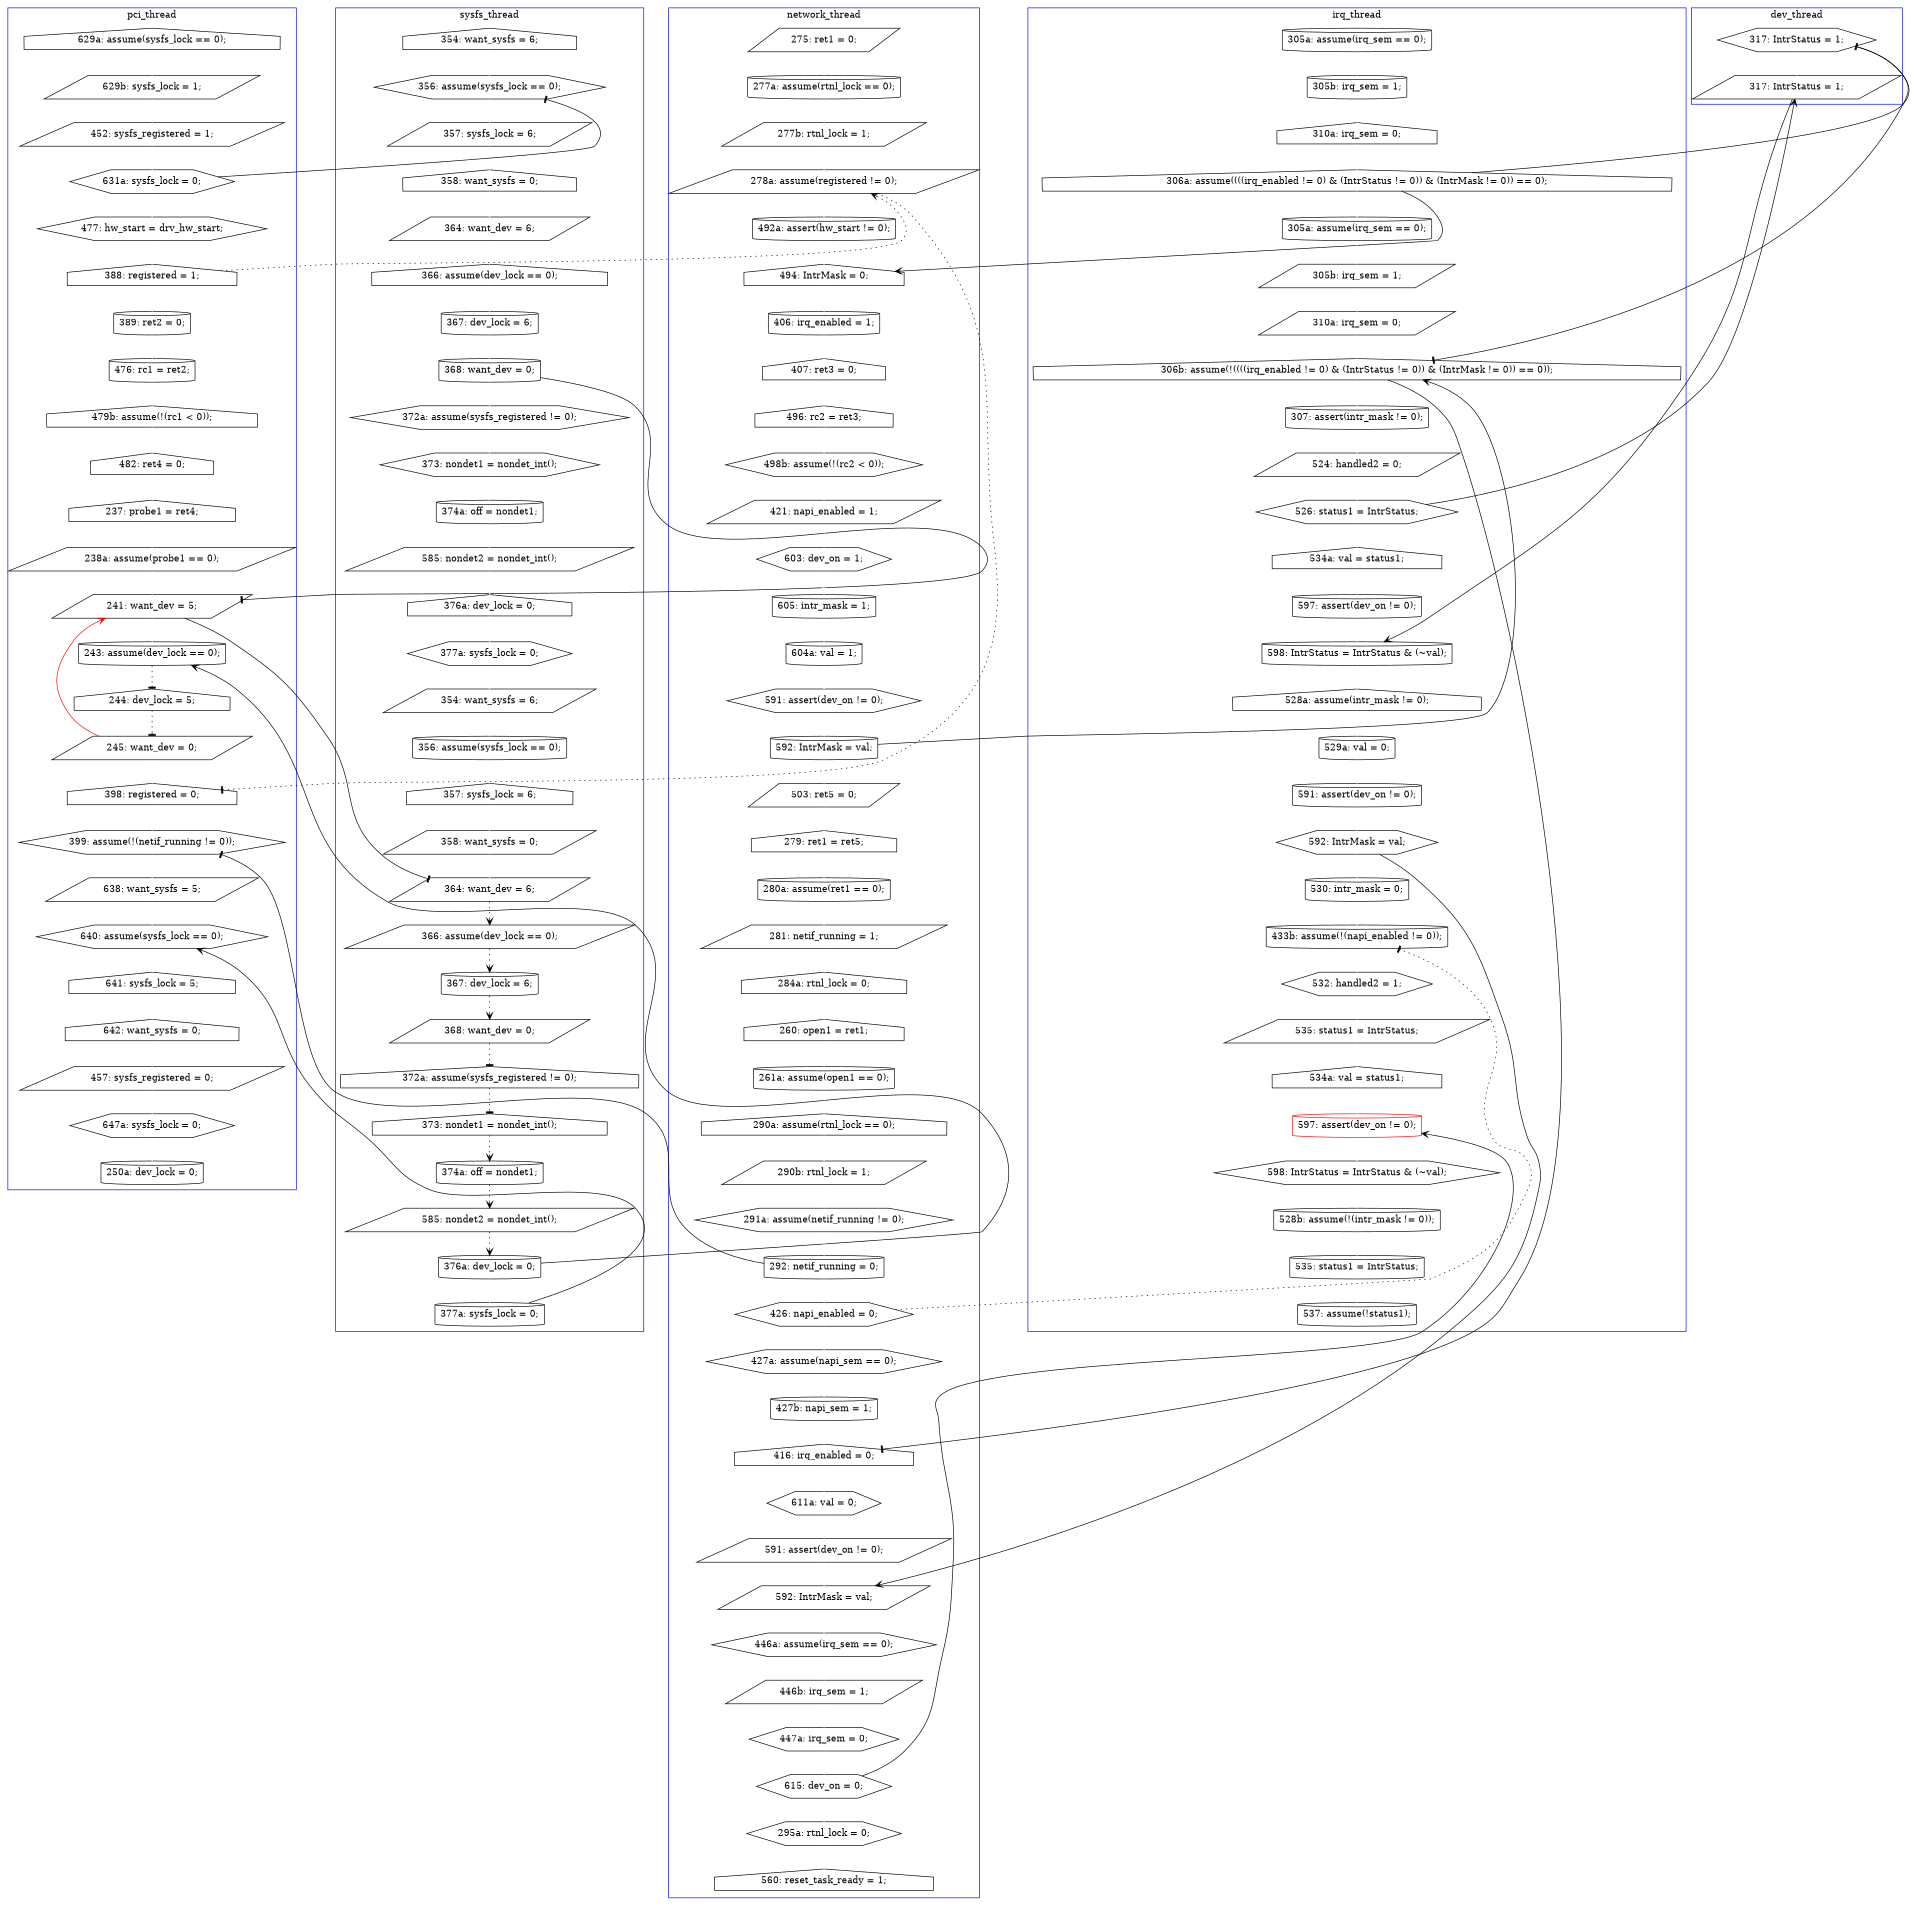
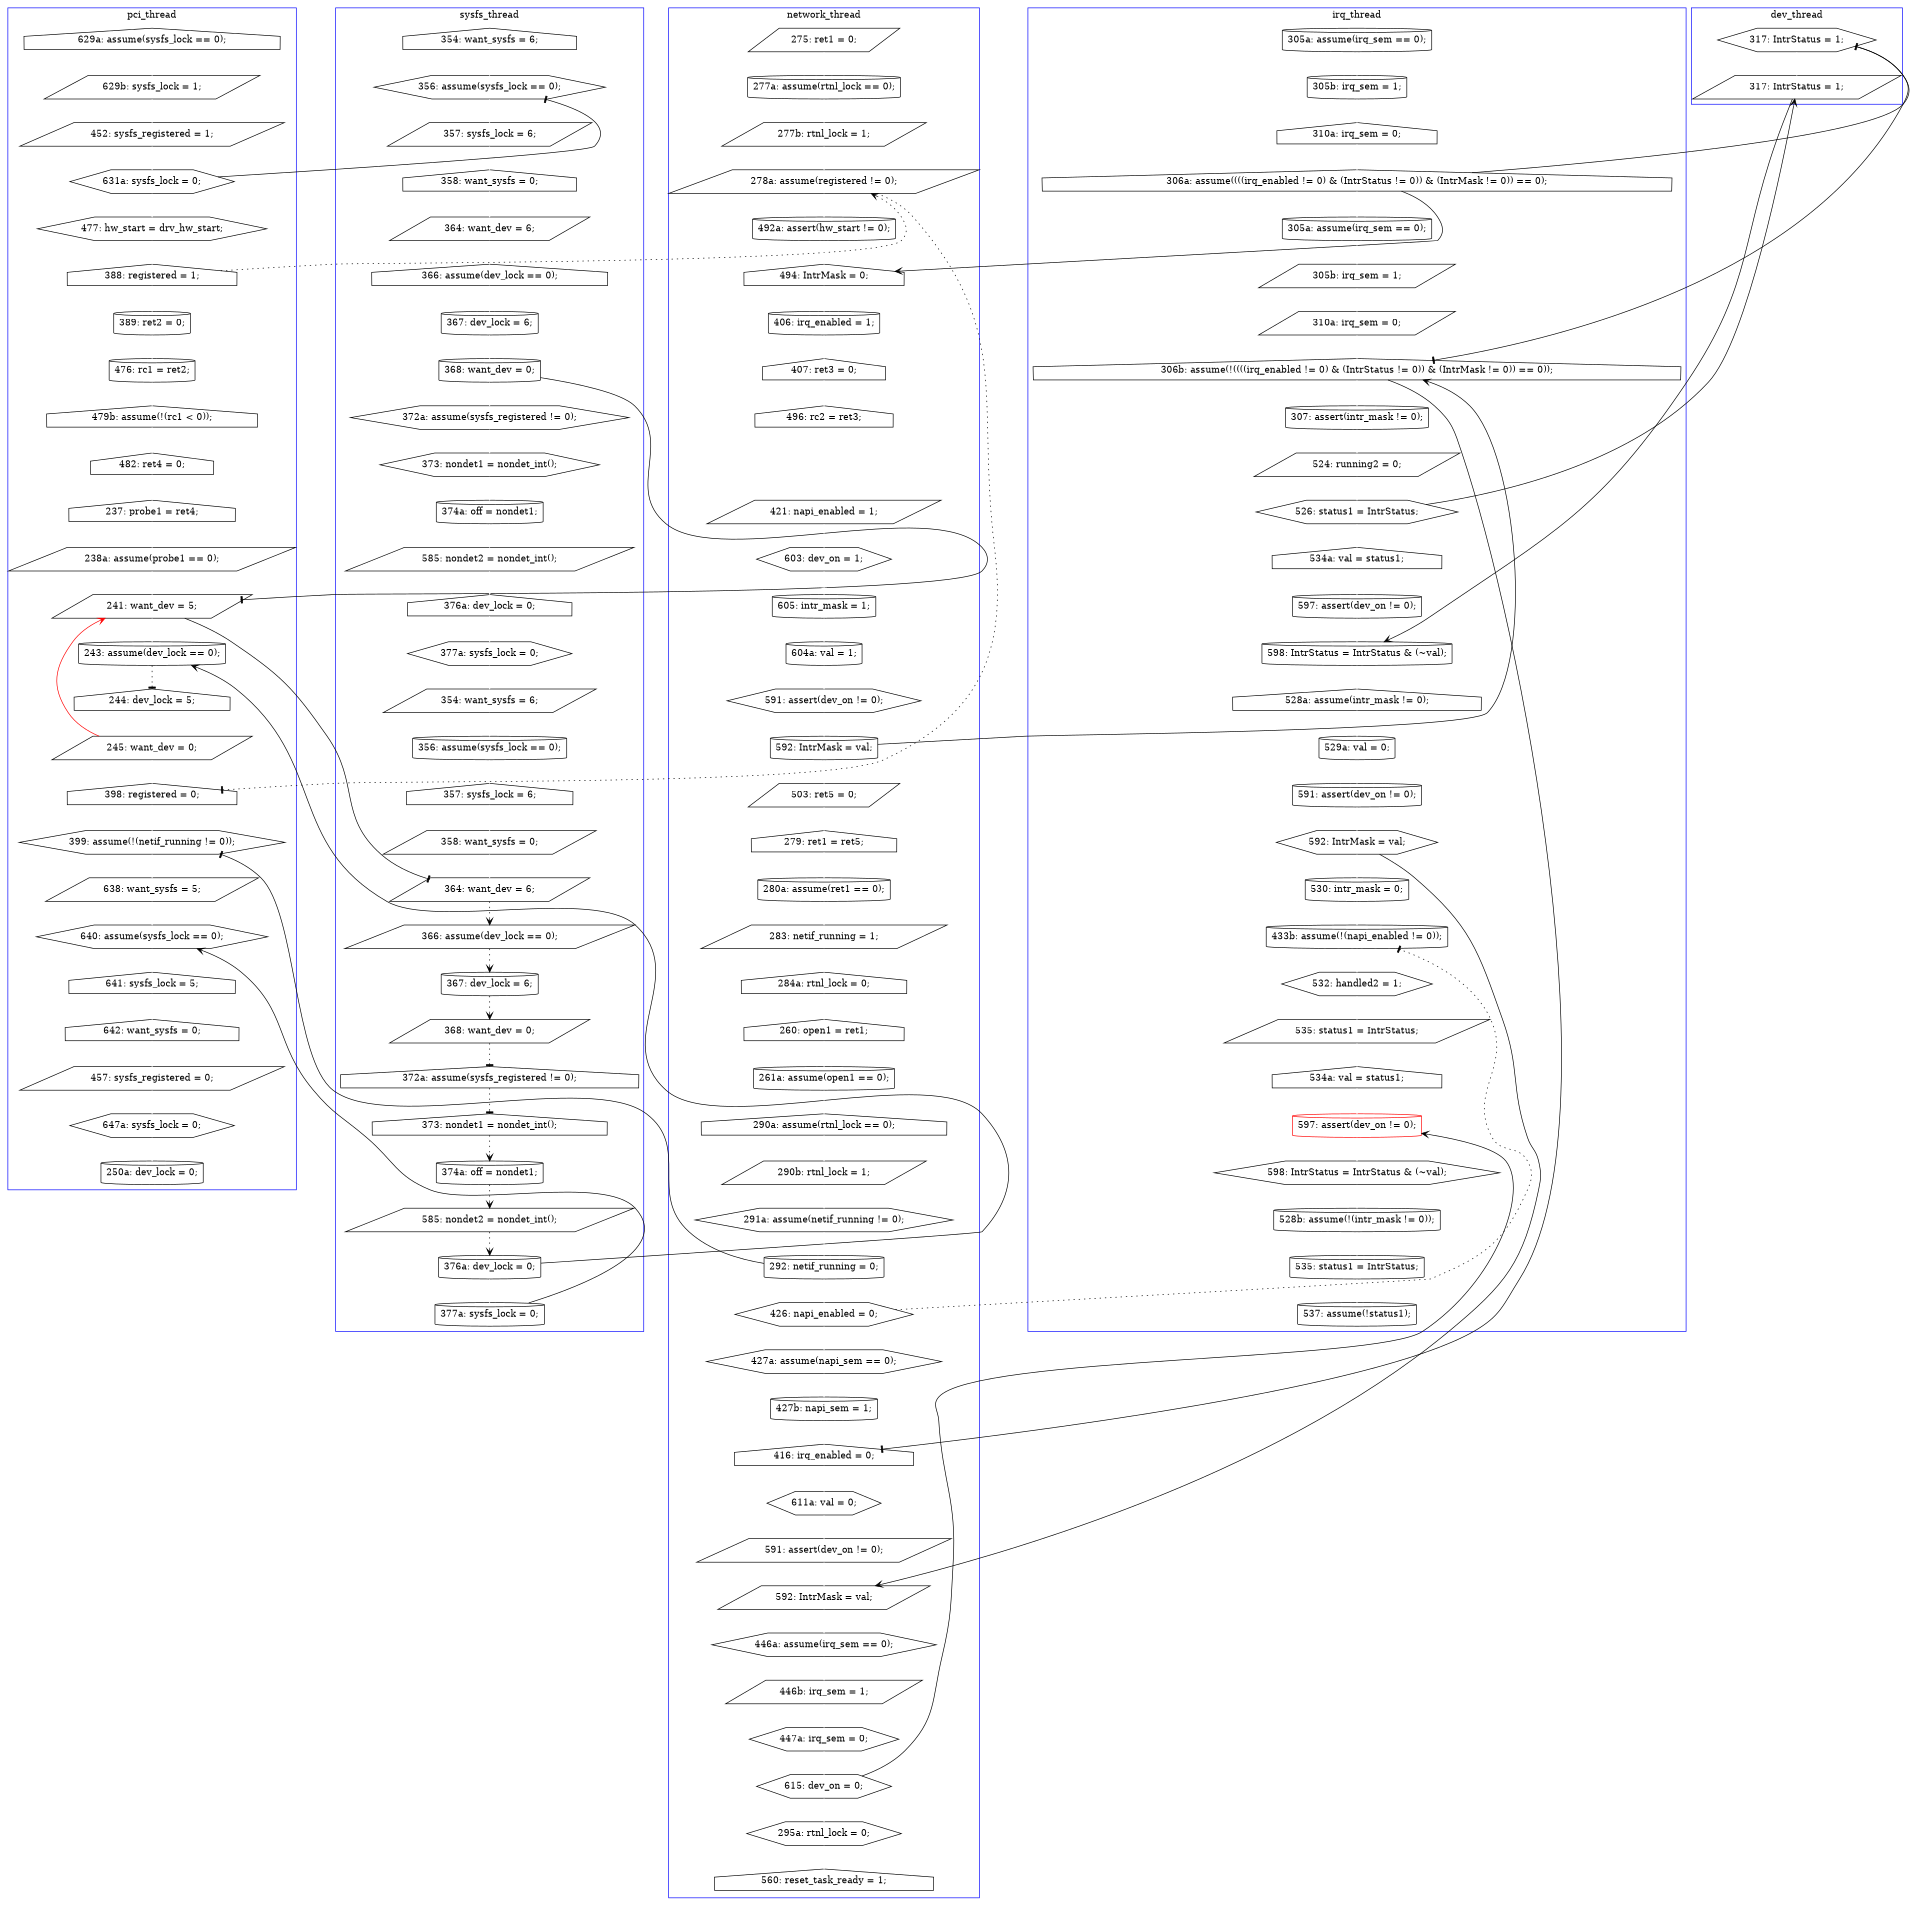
node "498b: assume(!(rc2 < 0));": removed
node "524: handled2 = 0;": label "524: handled2 = 0;" -> "524: running2 = 0;"
edge "244: dev_lock = 5;" -> "245: want_dev = 0;": removed
node "281: netif_running = 1;": label "281: netif_running = 1;" -> "283: netif_running = 1;"
